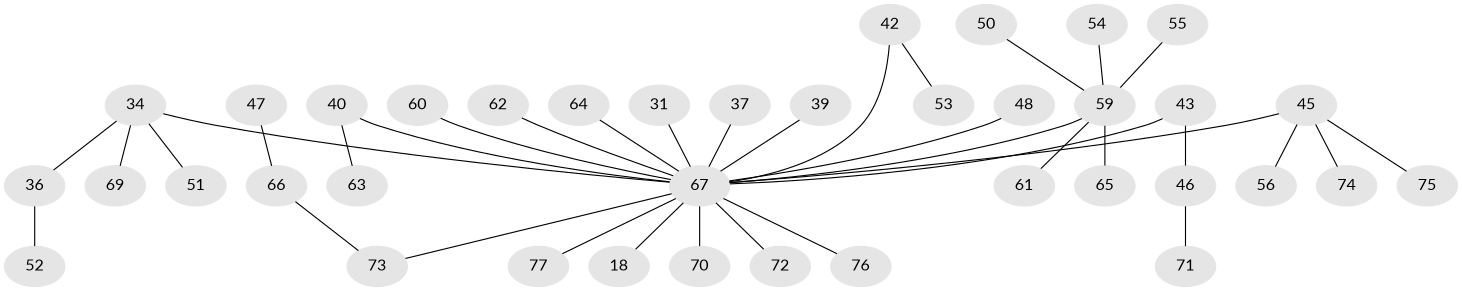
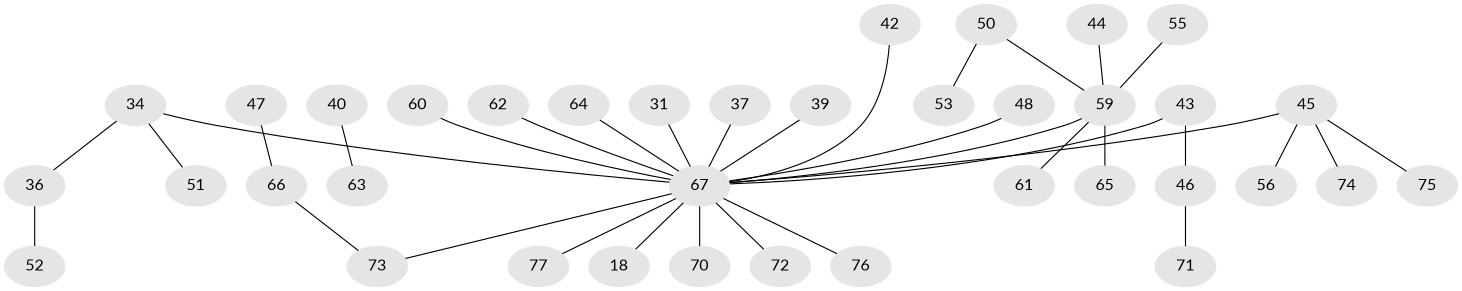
node "54": label "54" -> "44"
edge "42" -- "53": now "50" -- "53"
edge "40" -- "67": removed
node "69": removed
